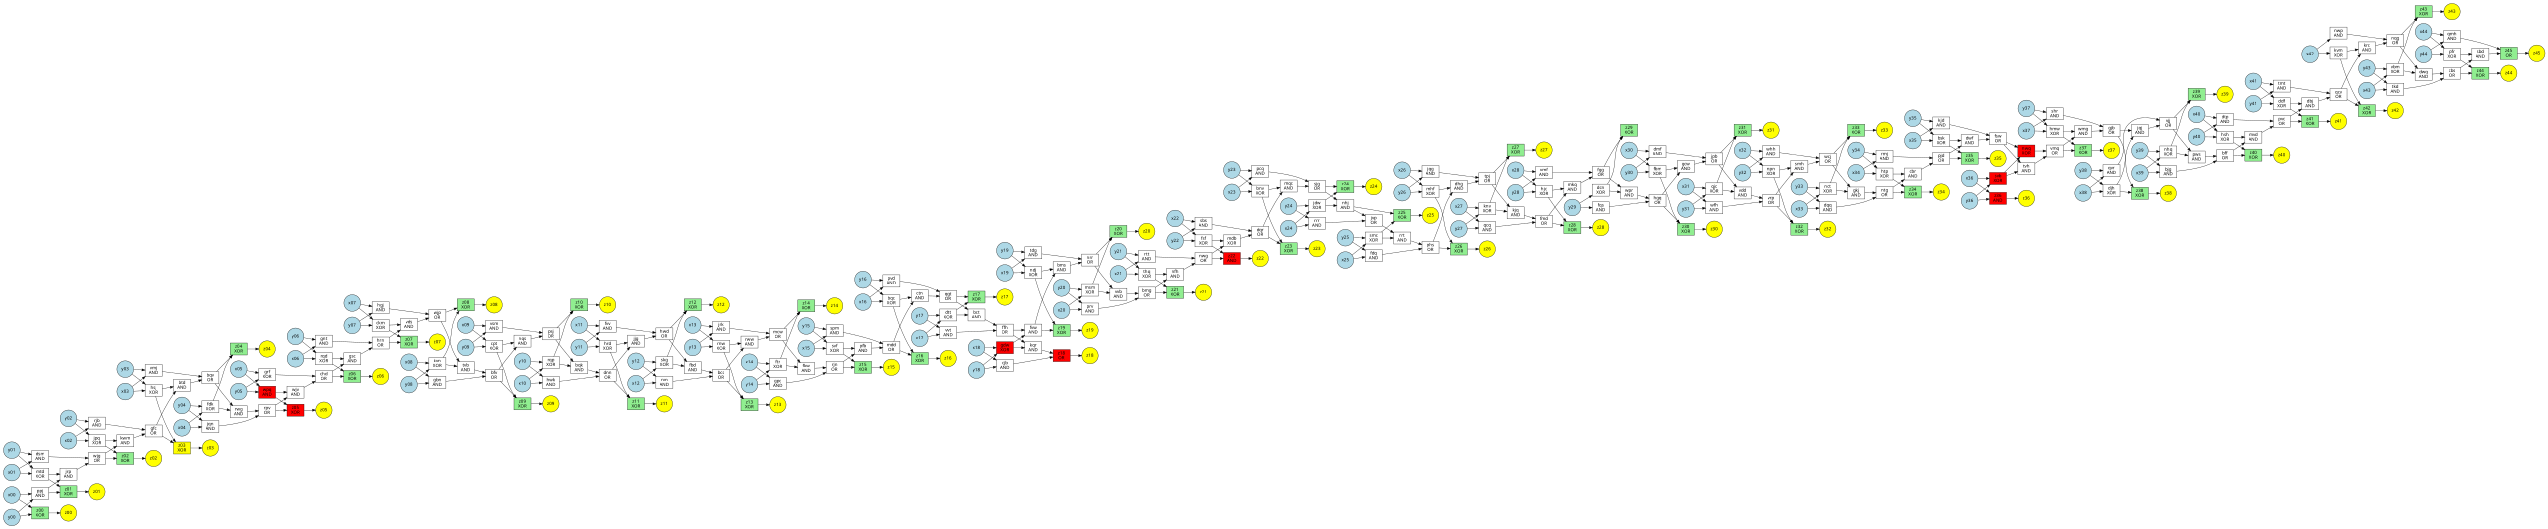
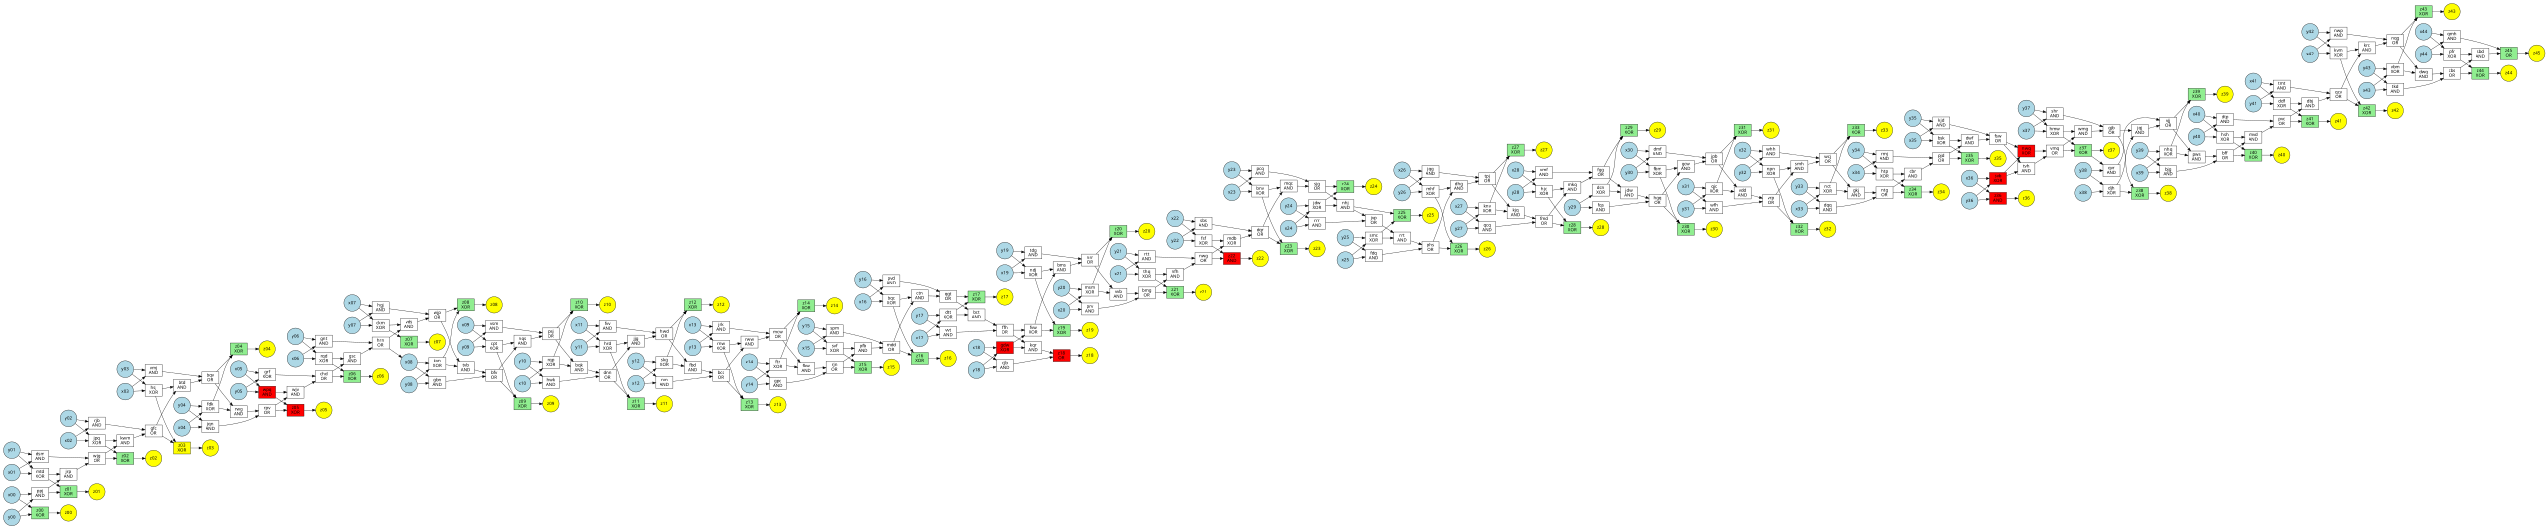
node "y42": added
node "z29": added
edge "x38" -> "qvr AND": now "z37 XOR" -> "qvr AND"
node "wpr AND": label "wpr AND" -> "jdw AND"
node "fvw AND": label "fvw AND" -> "fvw XOR"
edge "hrn OR" -> "z07 XOR": now "hrn OR" -> "x08"
